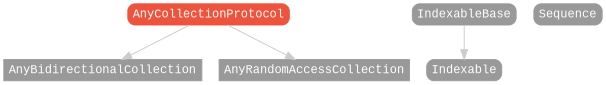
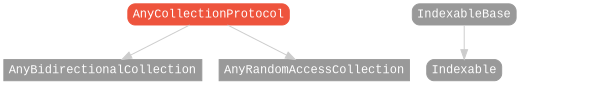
node "Sequence": removed
